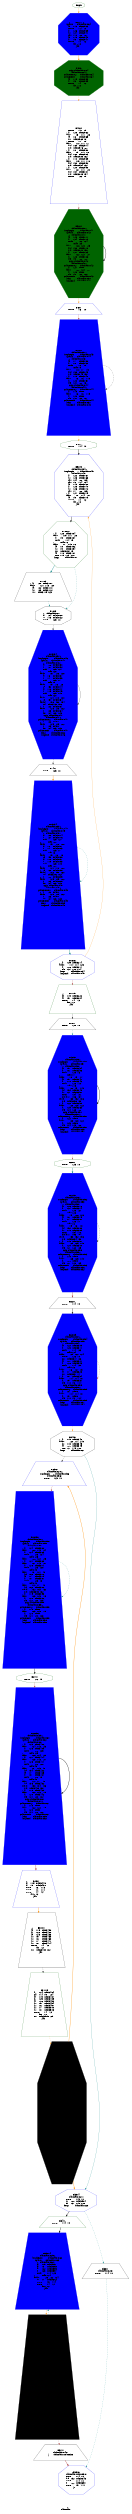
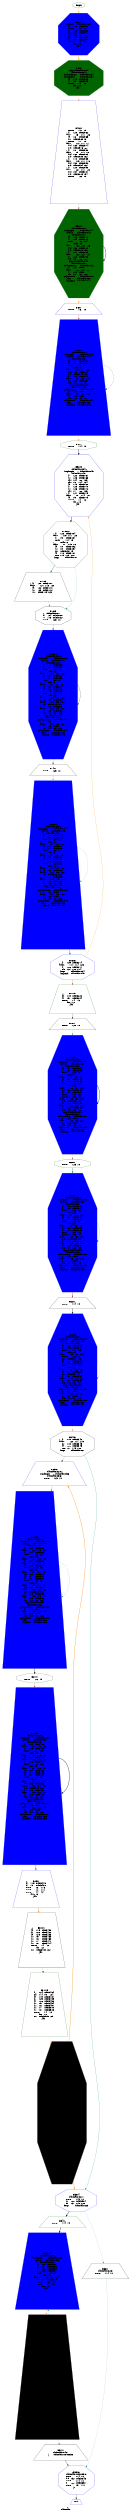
node "End": added
